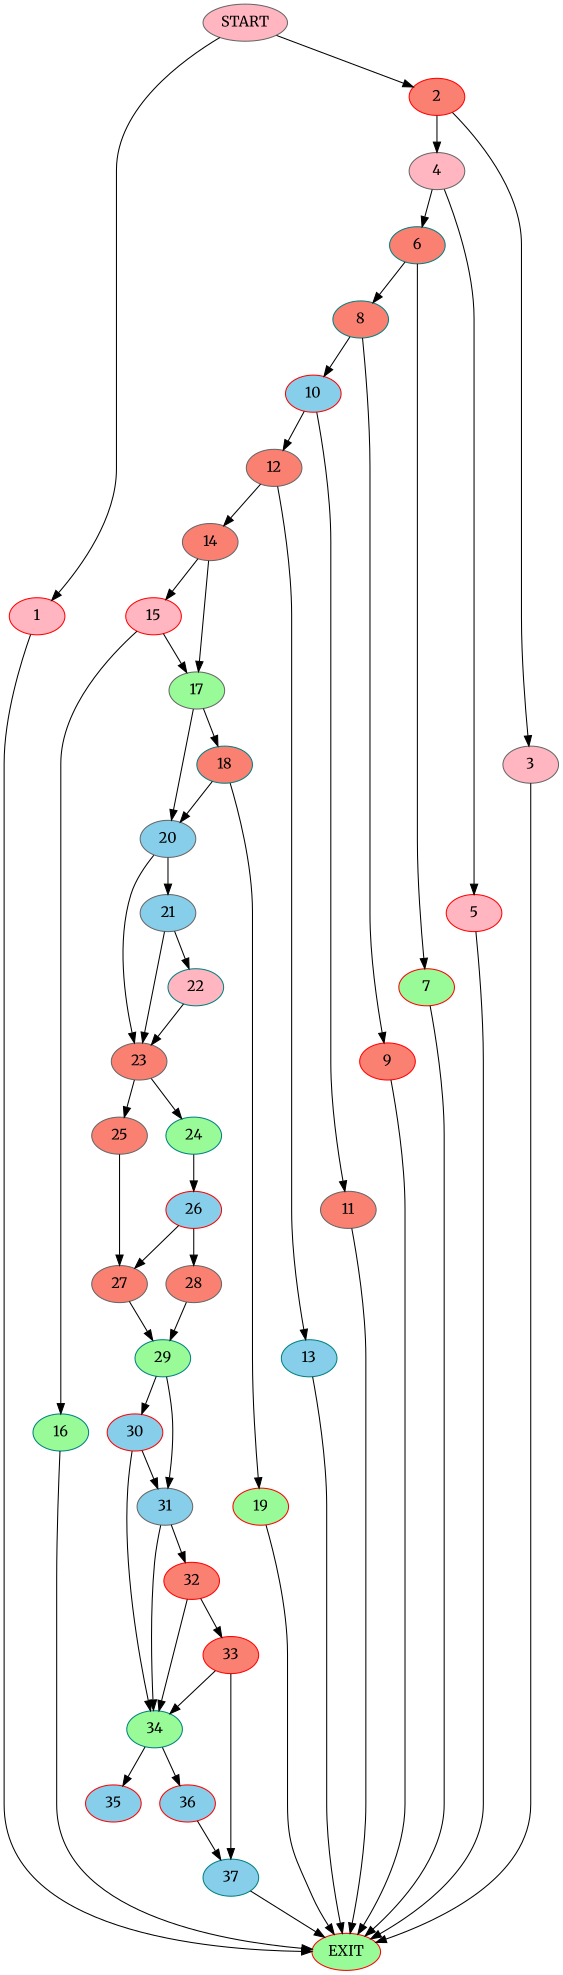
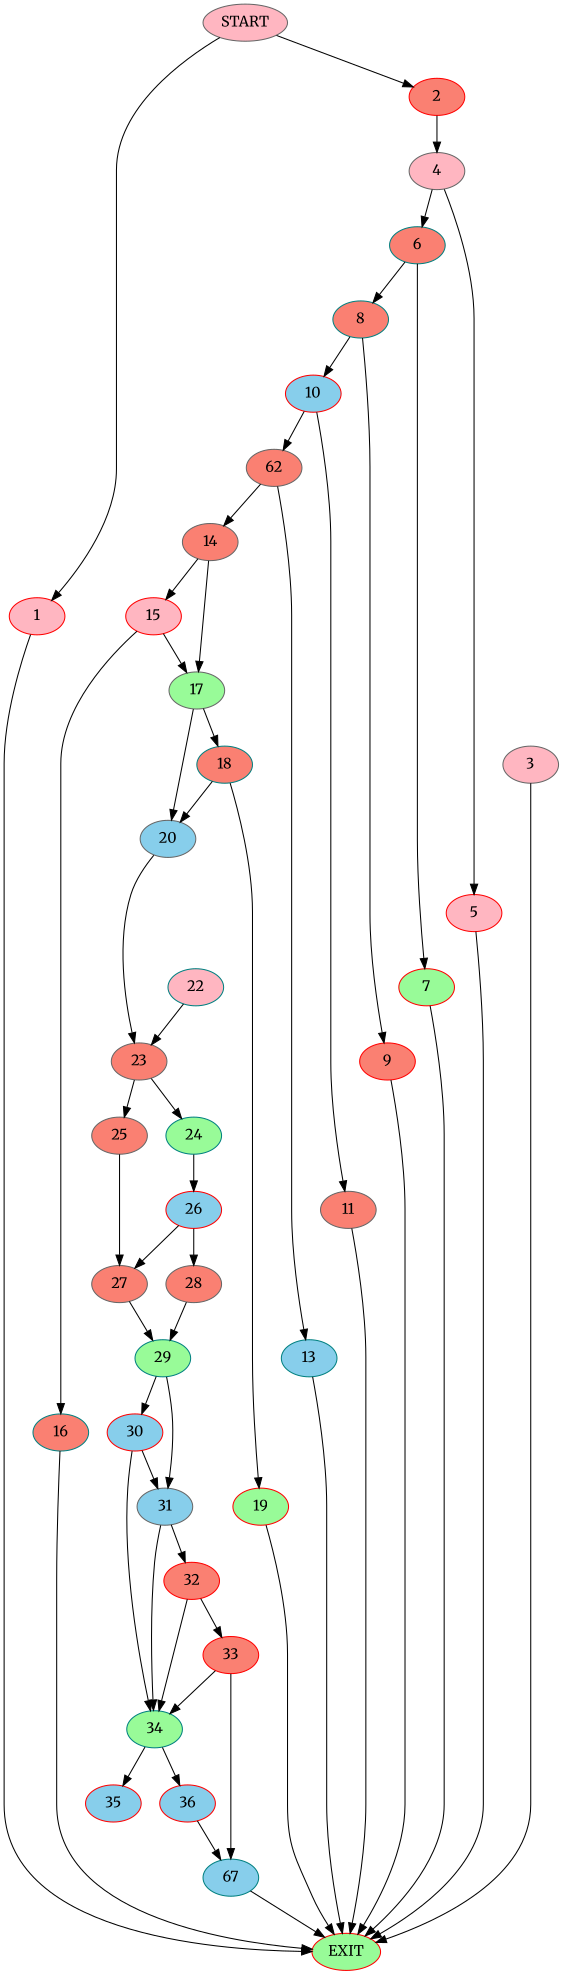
edge "2" -> "3": removed
node "12": label "12" -> "62"
node "21": removed
node "16": fillcolor palegreen -> salmon
node "37": label "37" -> "67"
